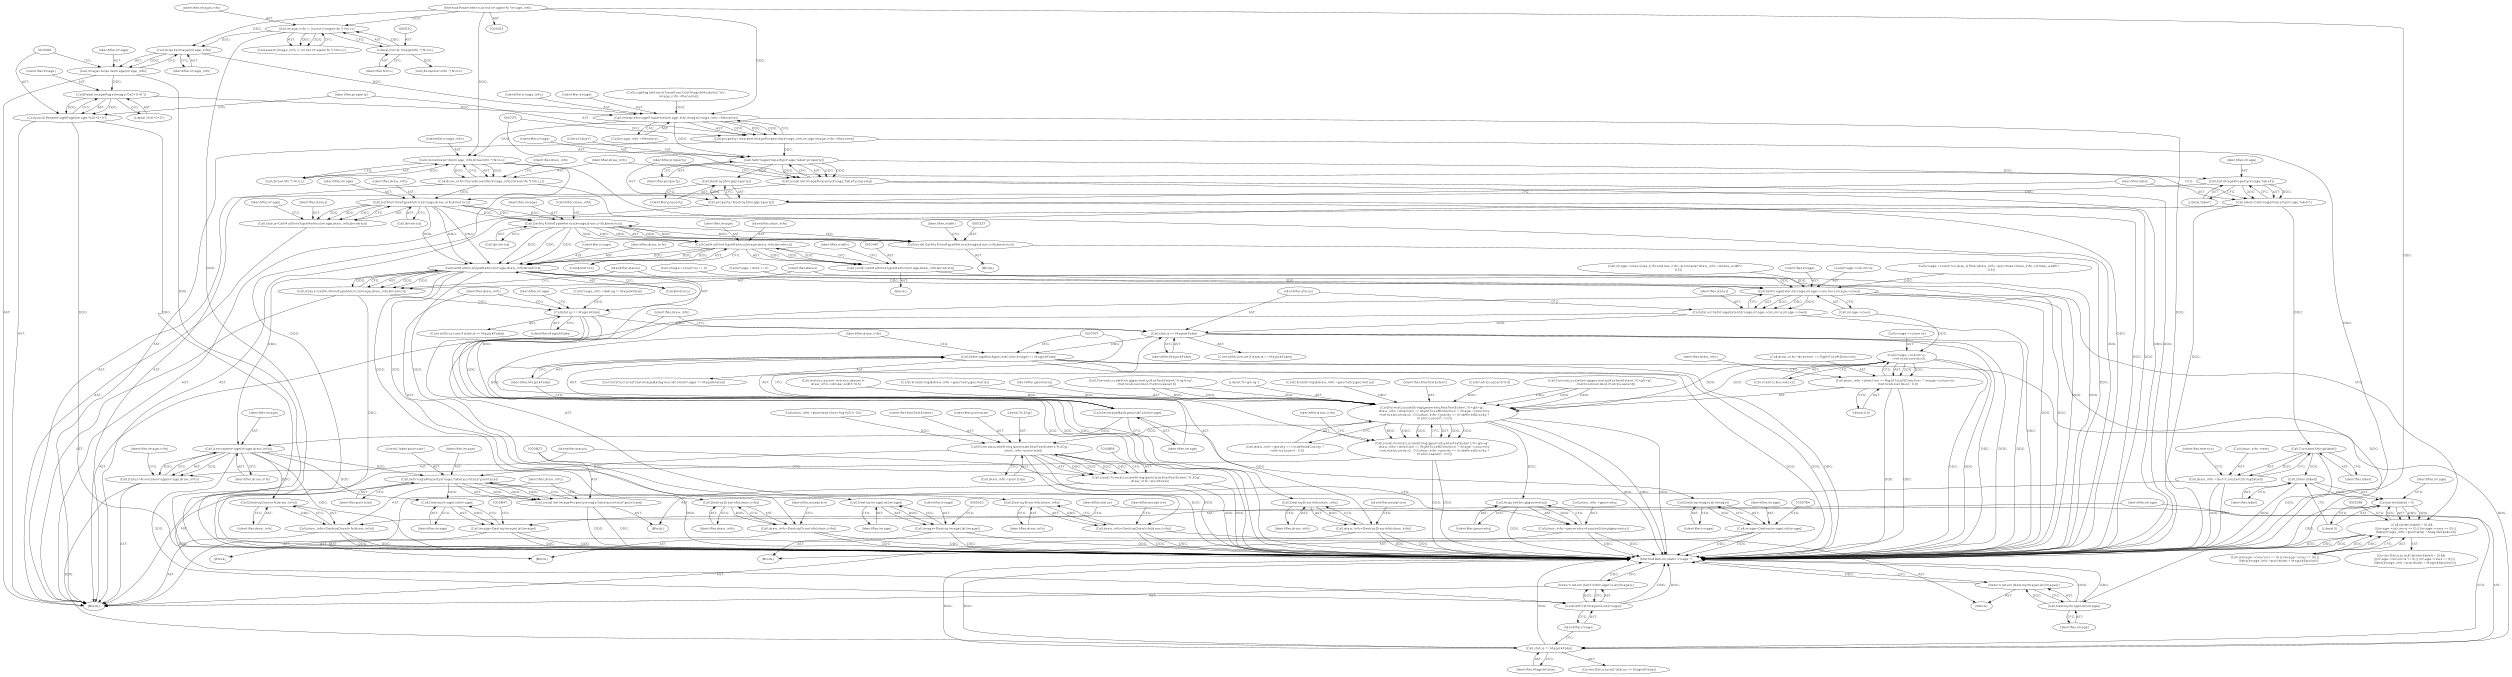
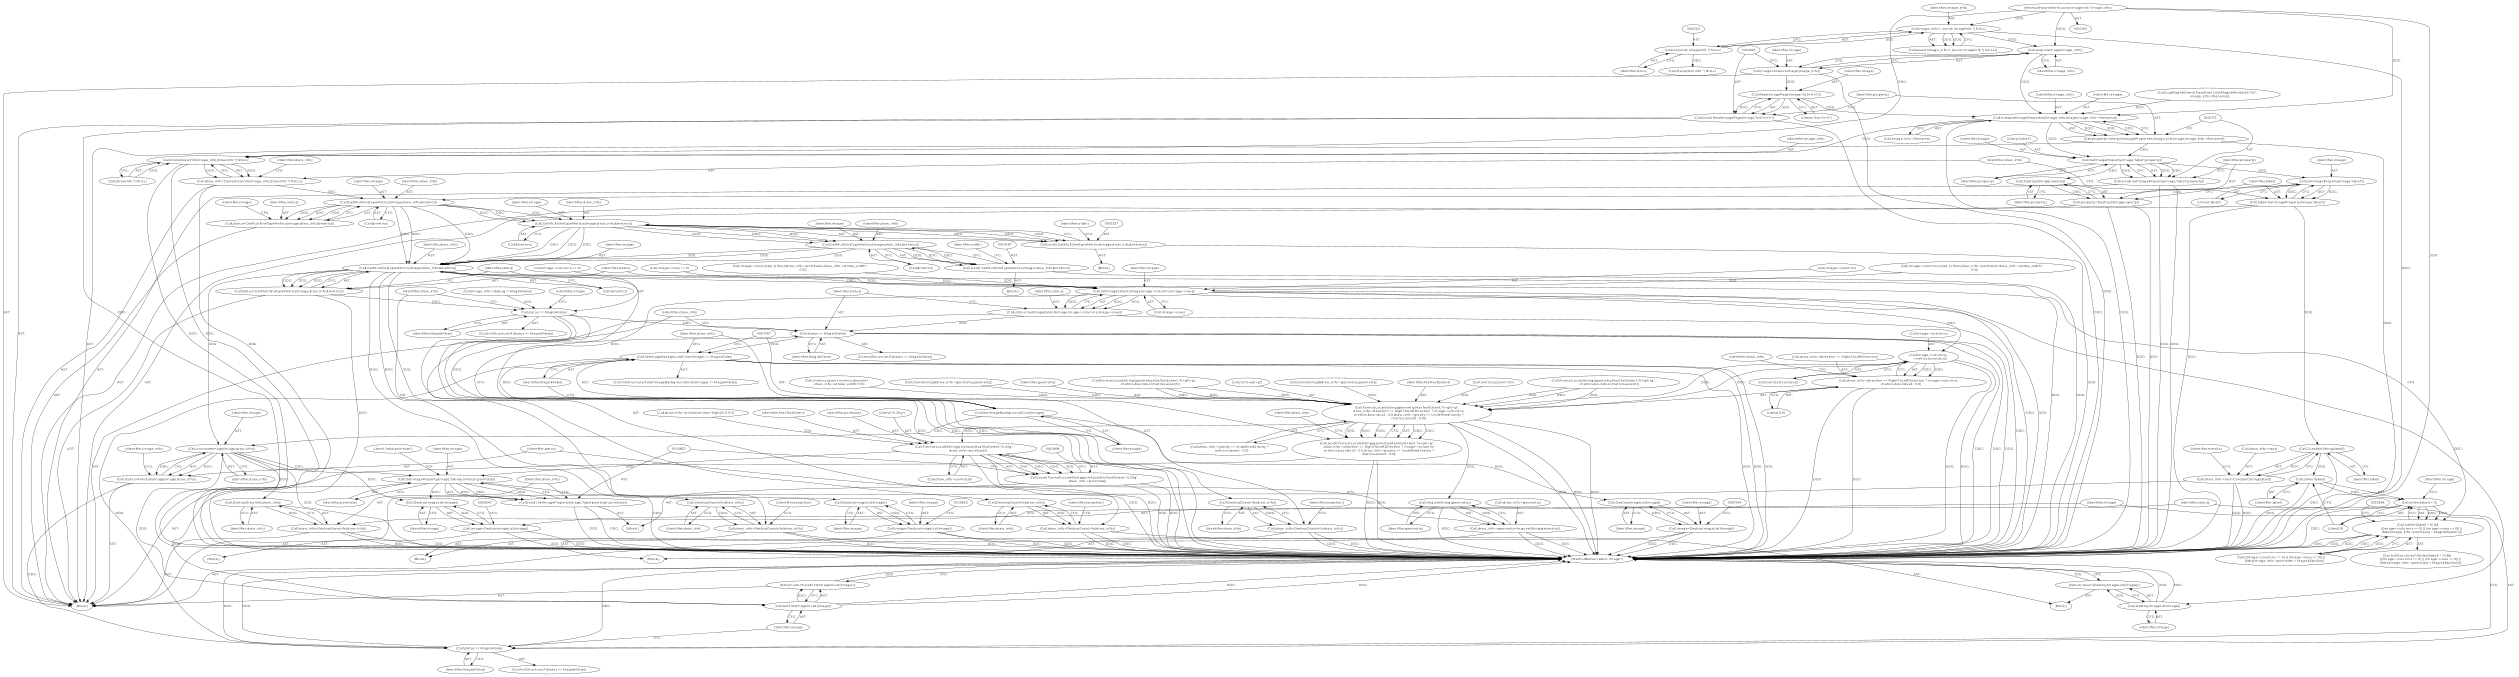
edge "(Call,image->rows)" -> "(Call,image->columns- metrics.bounds.x2)": now "(Call,SetImageExtent(image,image->columns,image->rows))" -> "(Call,image->columns- metrics.bounds.x2)"
